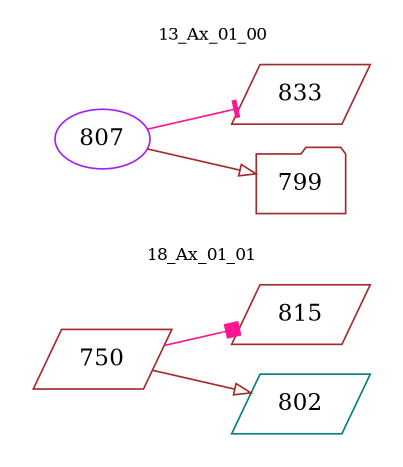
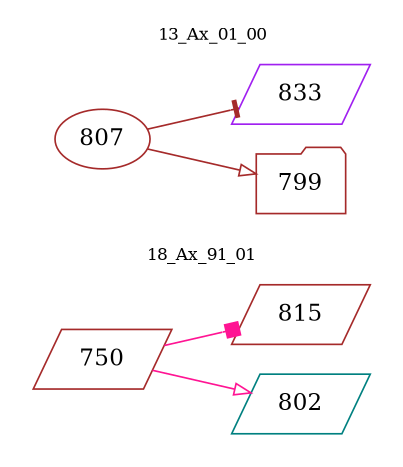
node "833": color brown -> purple
edge "807" -> "833": color deeppink -> brown
node "807": color purple -> brown
cluster "18_Ax_01_01": label "18_Ax_01_01" -> "18_Ax_91_01"
edge "750" -> "802": color brown -> deeppink
